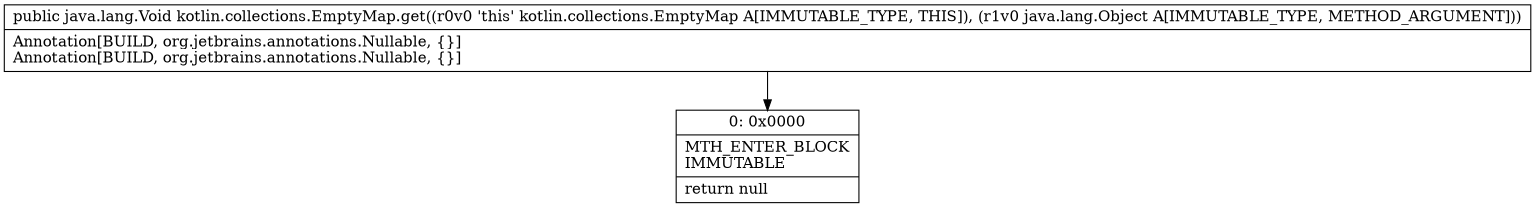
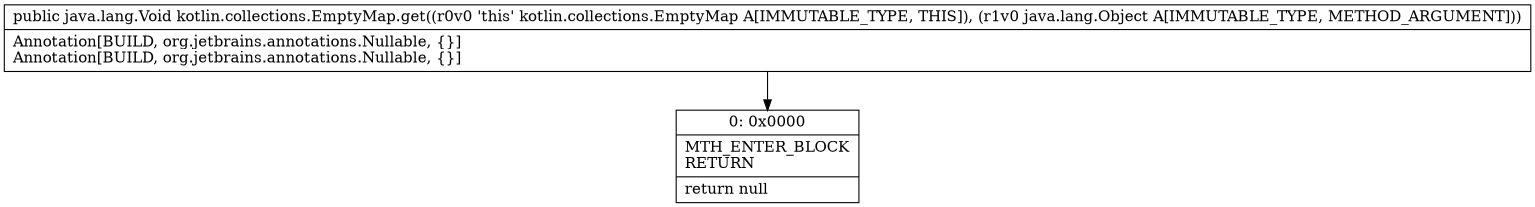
node "0: 0x0000": text "IMMUTABLE" -> "RETURN"
